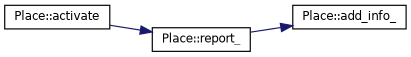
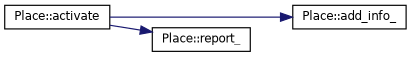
edge "Place::report_" -> "Place::add_info_": now "Place::activate" -> "Place::add_info_"
